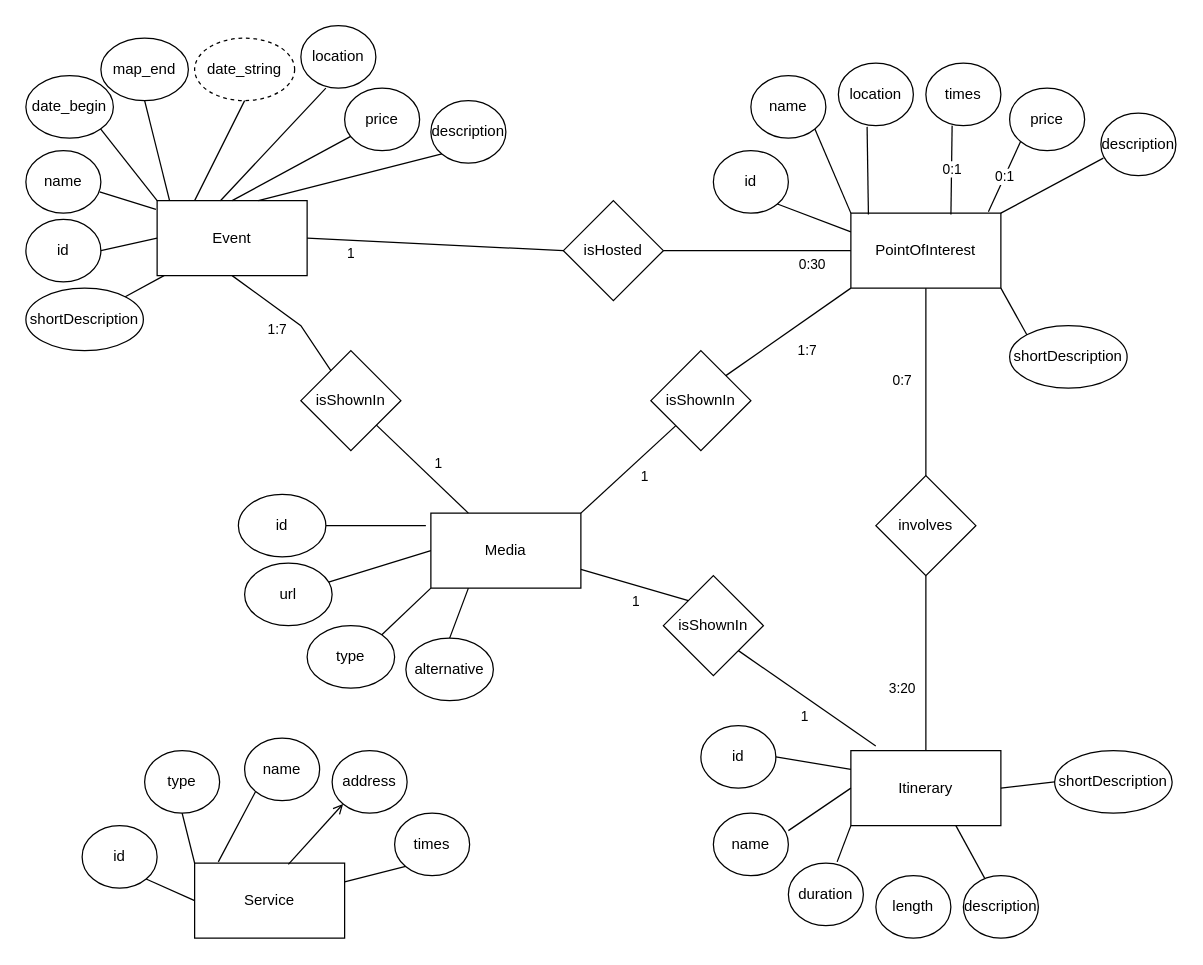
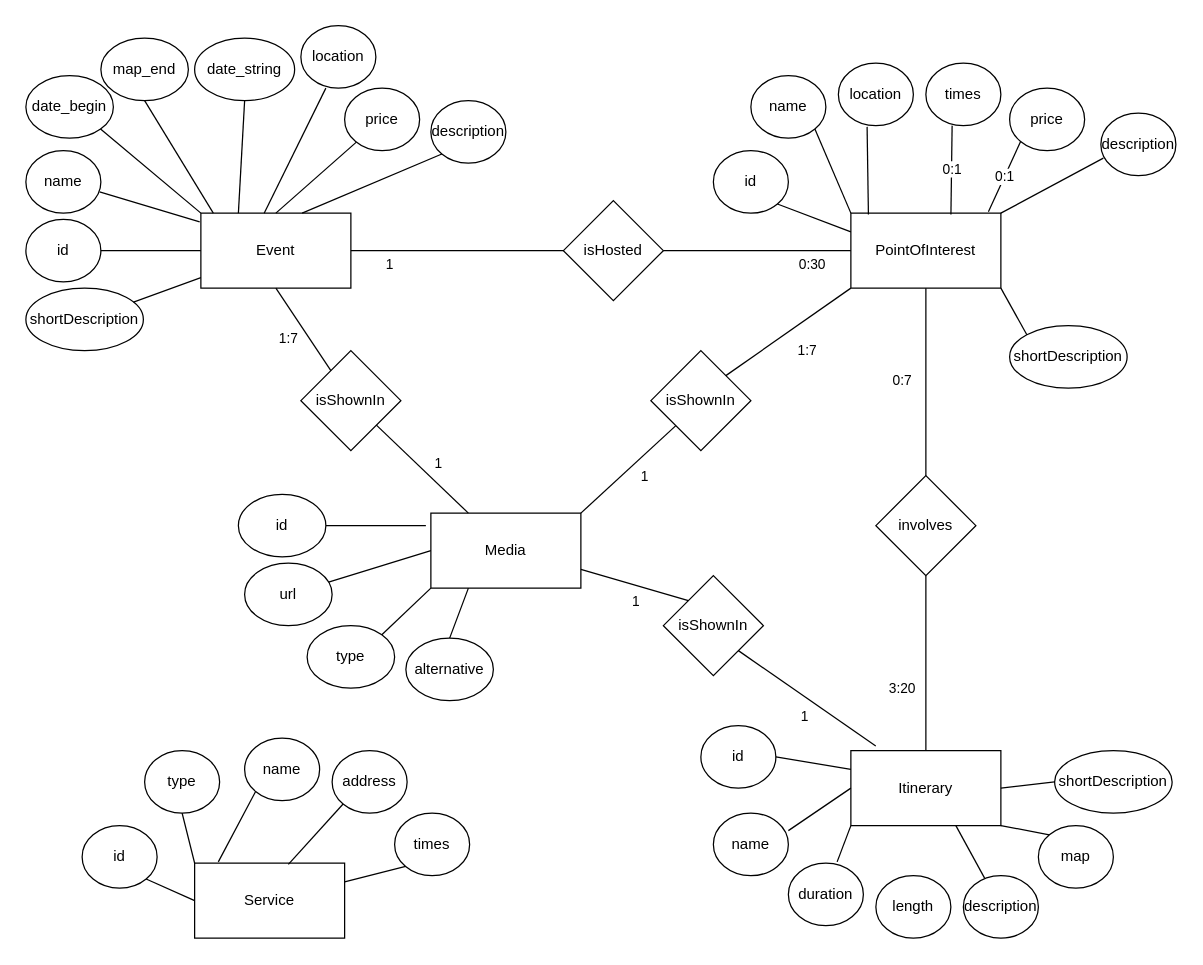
node "date_string": style dashed -> solid
node "Event": moved (232, 238) -> (276, 251)
edge "Service" -> "address": arrowhead open -> none
edge "Itinerary" -- "map": added
node "map": added
